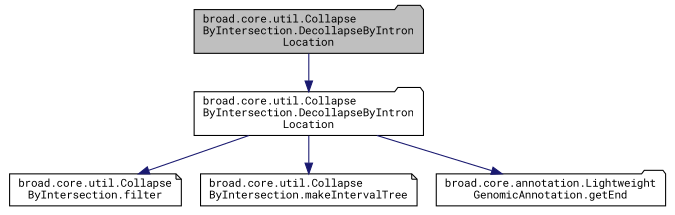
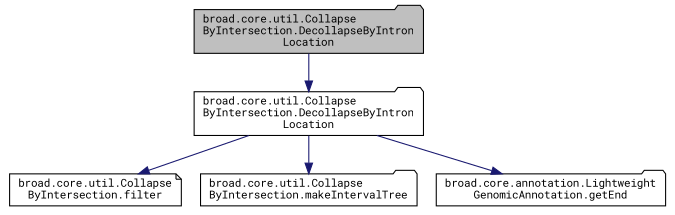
node "broad.core.util.Collapse ByIntersection.makeIntervalTree": shape note -> folder
